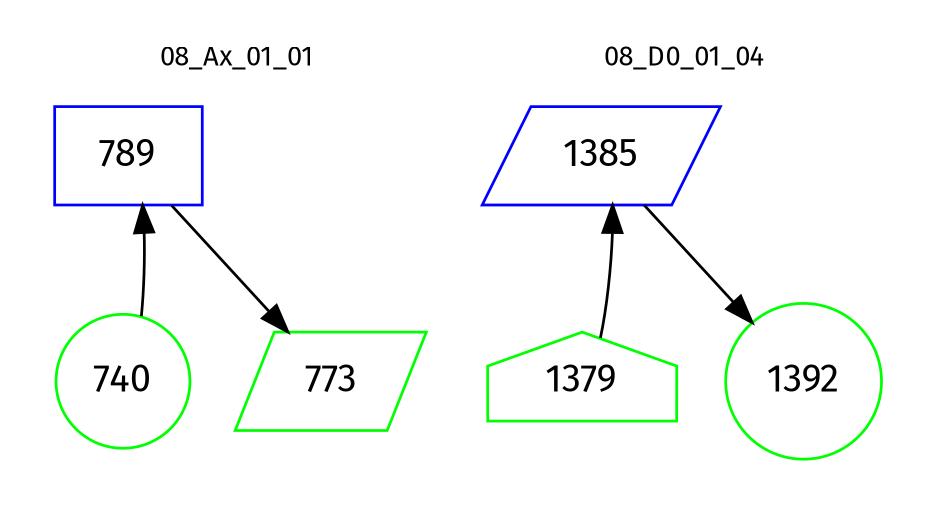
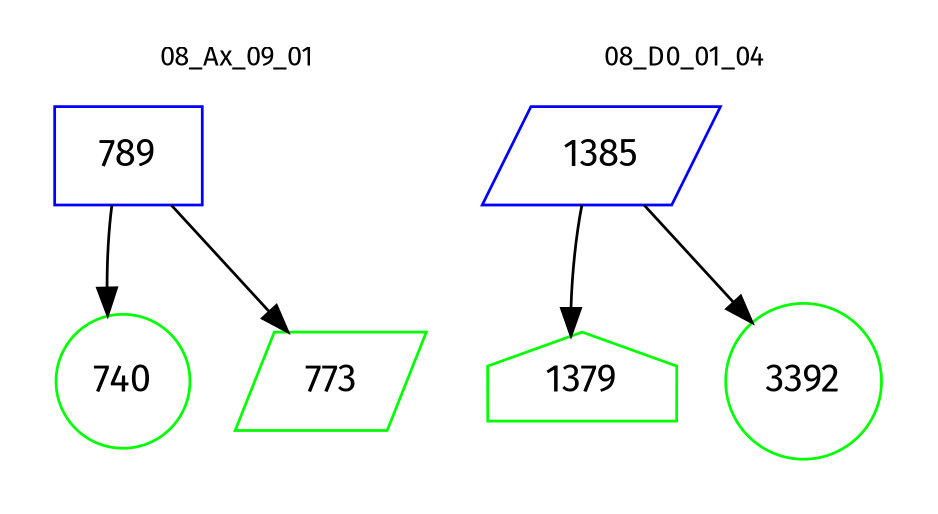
cluster "08_Ax_01_01": label "08_Ax_01_01" -> "08_Ax_09_01"
edge "740" -> "789": reversed
edge "1379" -> "1385": reversed
node "1392": label "1392" -> "3392"
